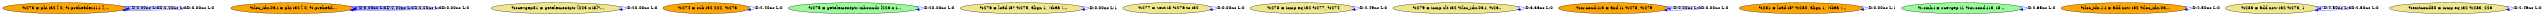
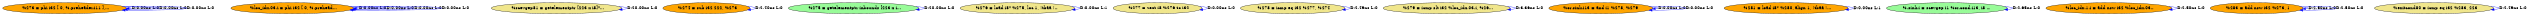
node "%276 = load i8* %275, align 1, !tbaa !...": label "%276 = load i8* %275, align 1, !tbaa !..." -> "%276 = load i8* %275, loc 1, !tbaa !..."
node "%or.cond.i13 = and i1 %278, %279": label "%or.cond.i13 = and i1 %278, %279" -> "%or.sink.i13 = and i1 %278, %279"
node "%283 = add nsw i32 %273, 1": fillcolor khaki -> orange
